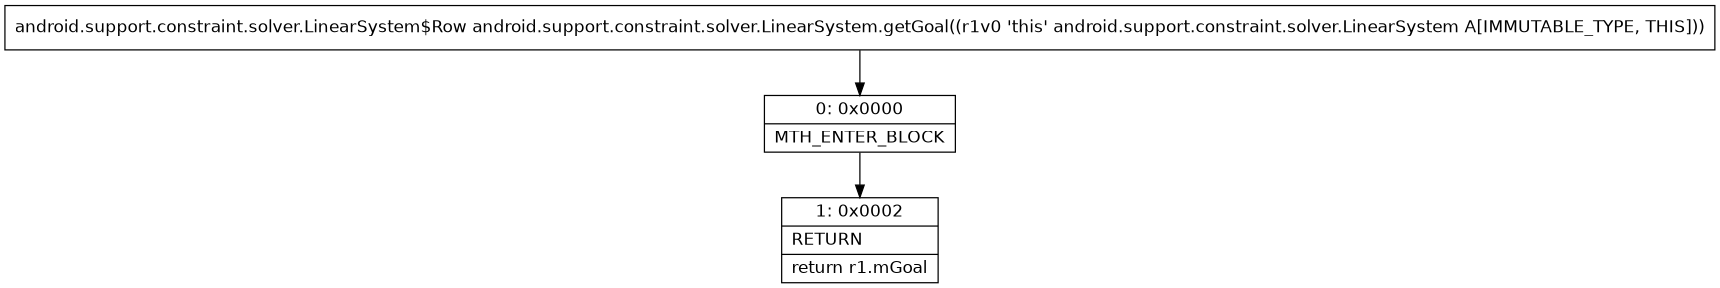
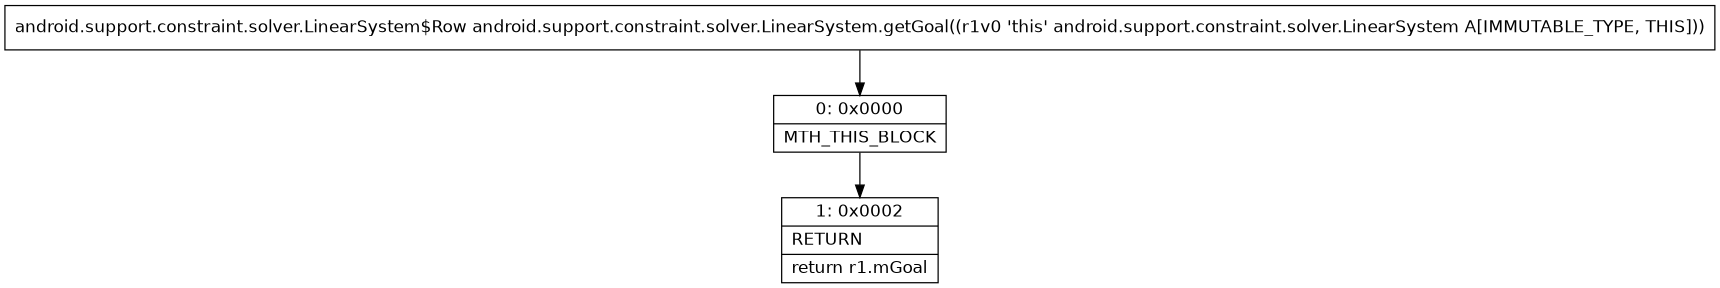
node "0: 0x0000": text "MTH_ENTER_BLOCK" -> "MTH_THIS_BLOCK"
